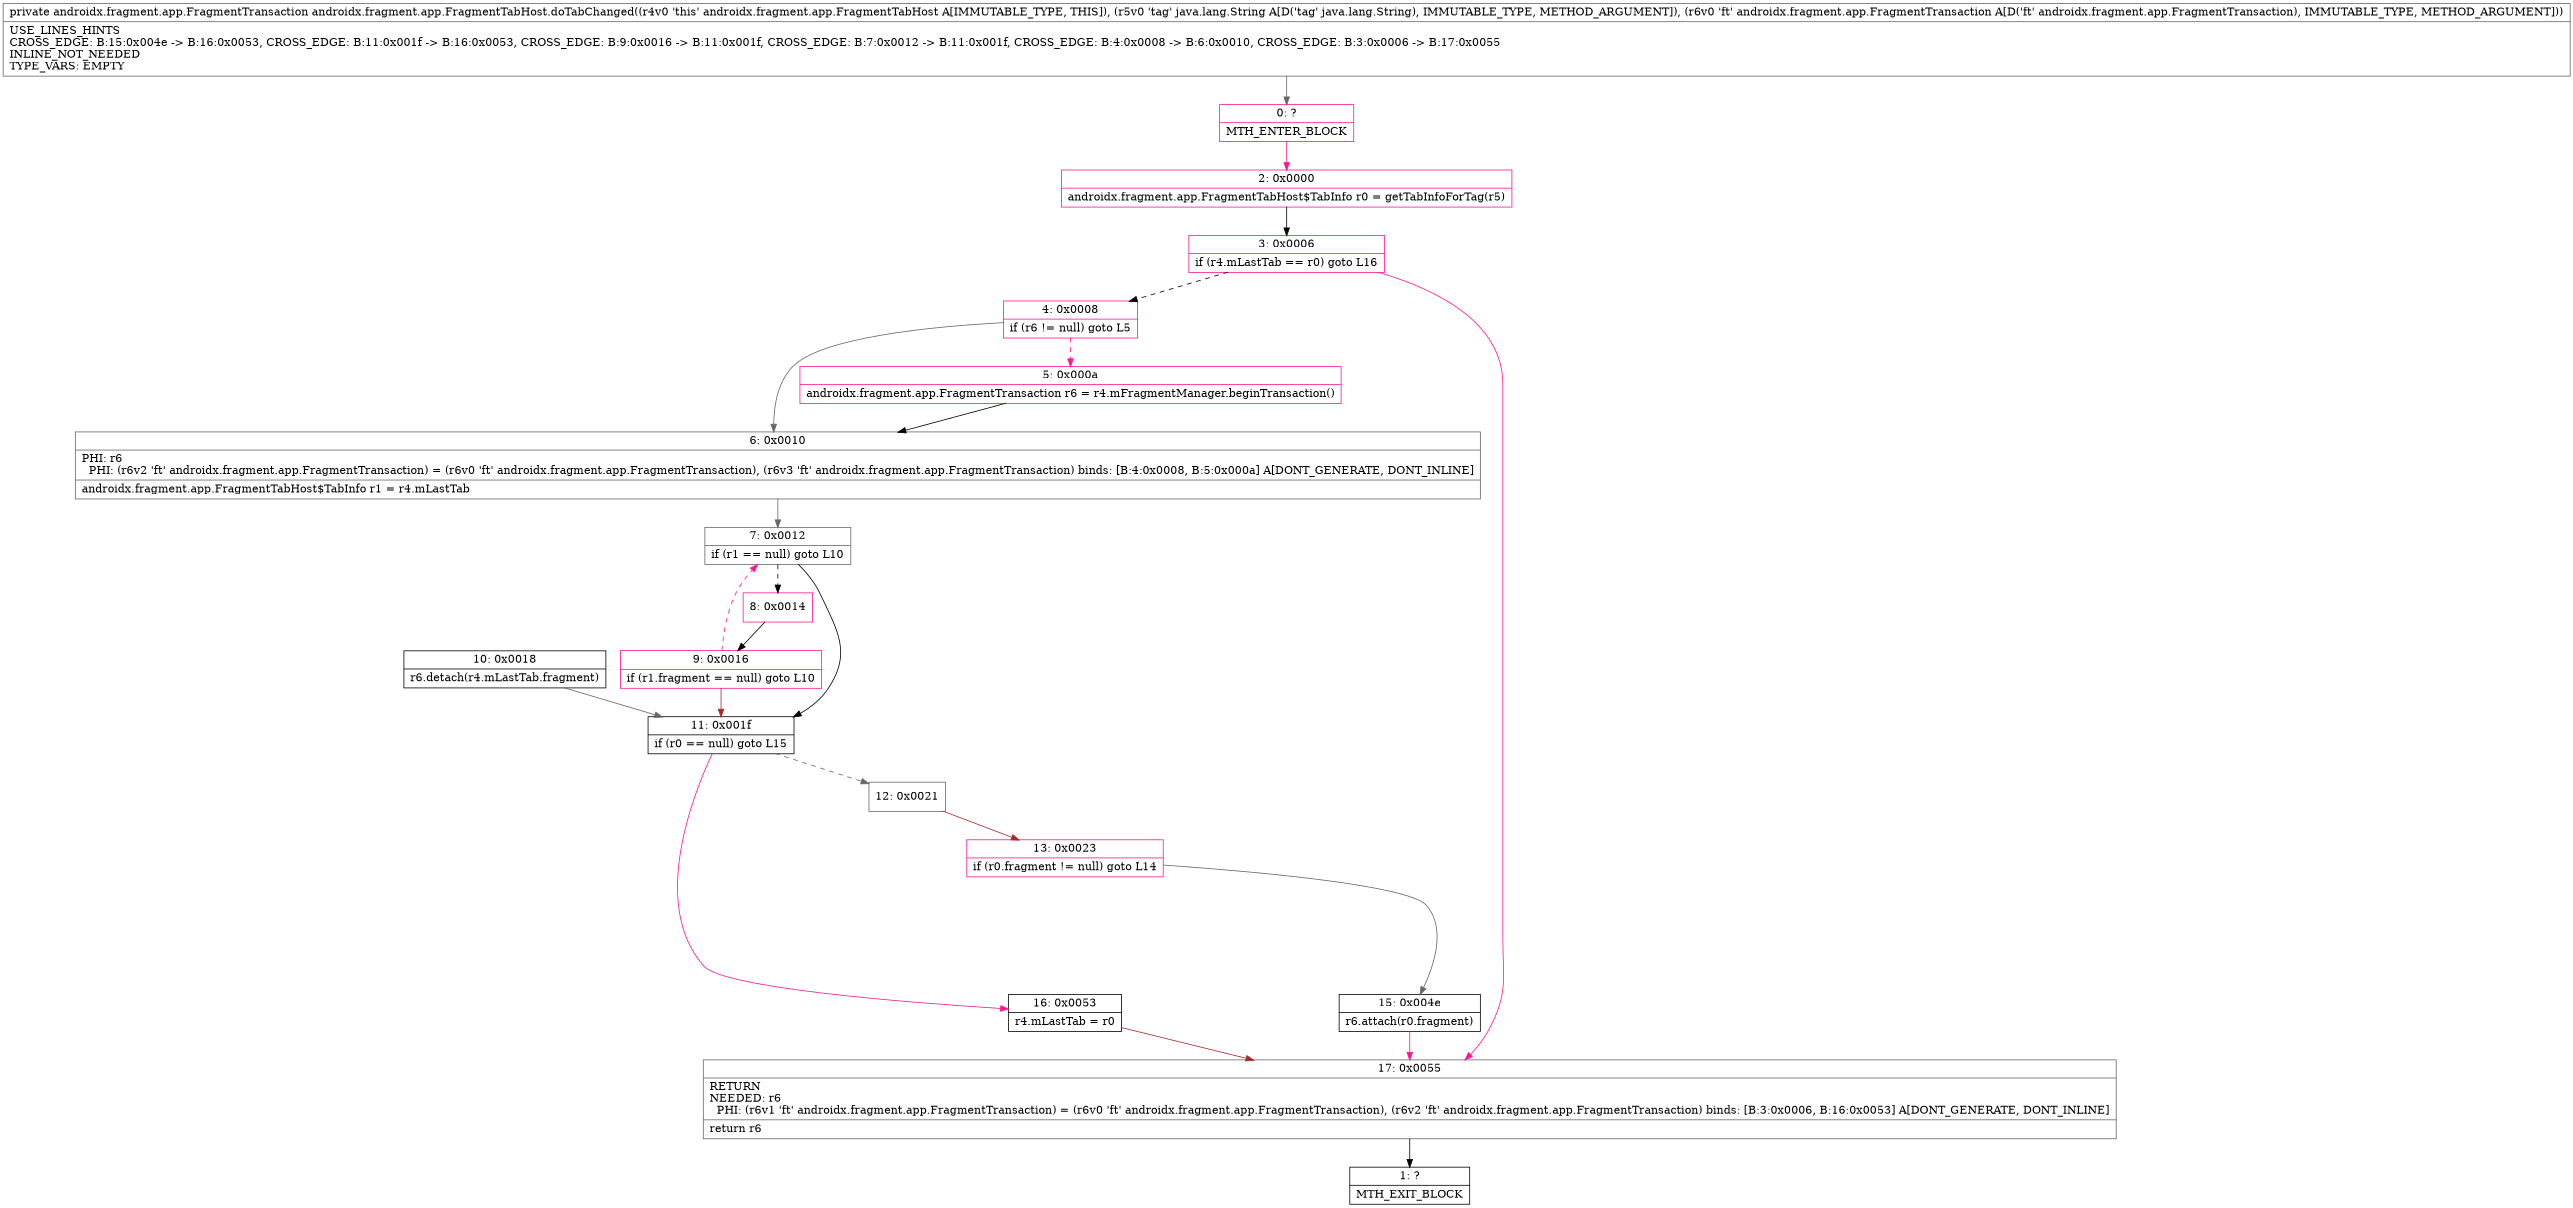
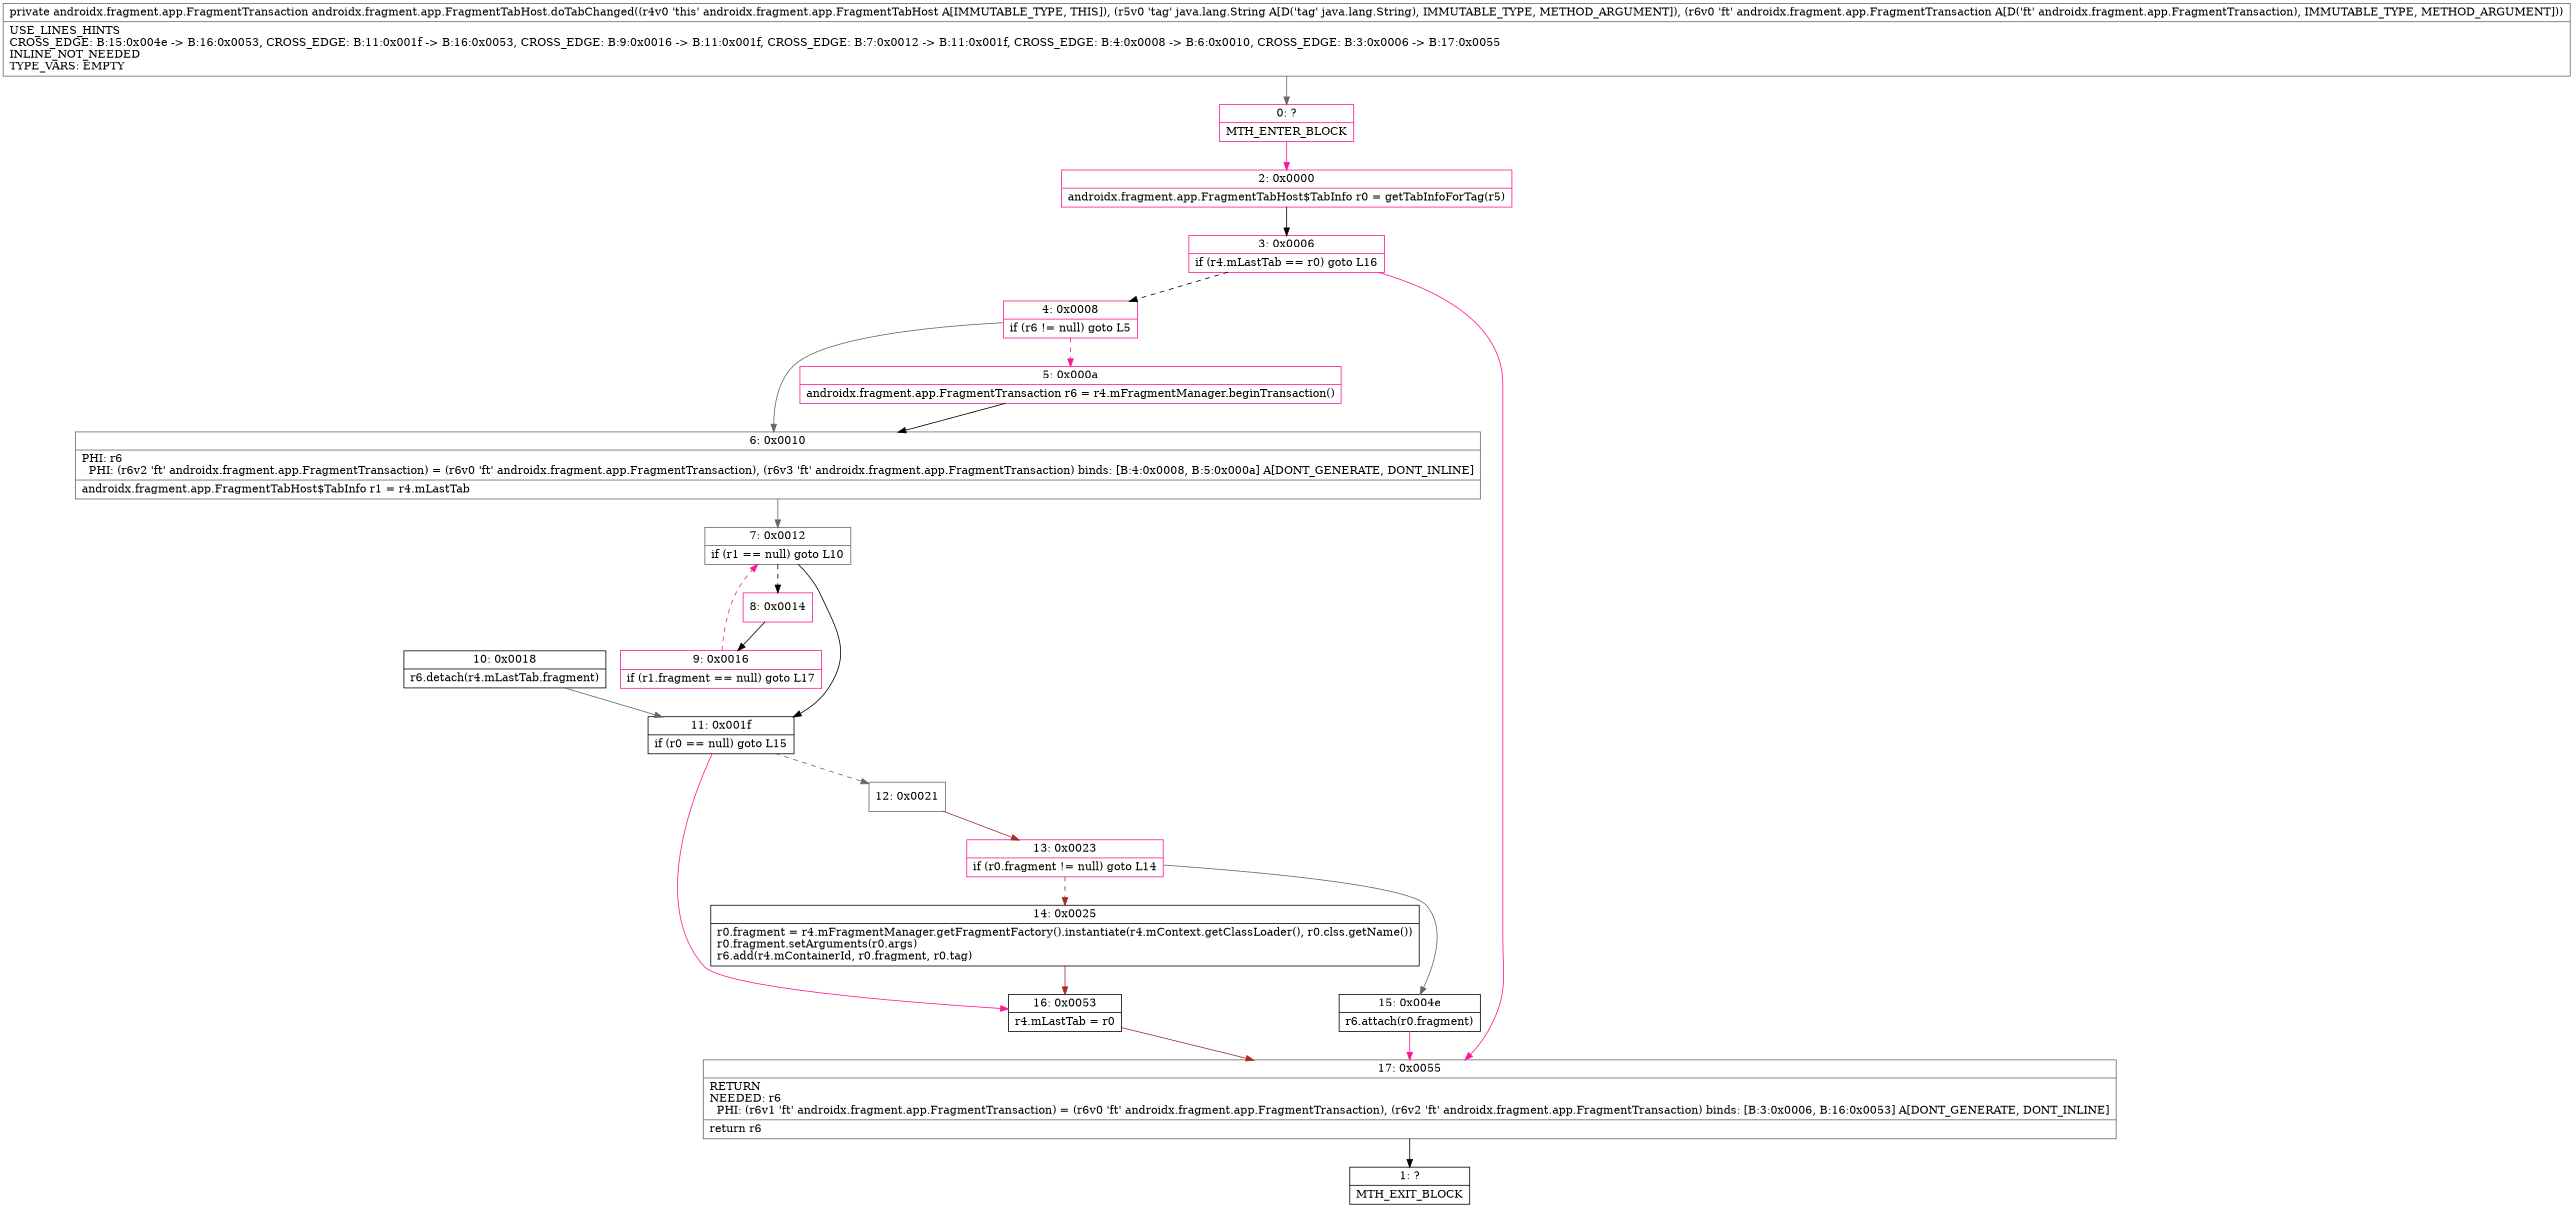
node "9: 0x0016": text "if (r1.fragment == null) goto L10" -> "if (r1.fragment == null) goto L17"
edge "9: 0x0016" -> "11: 0x001f": removed
node "14: 0x0025": added
